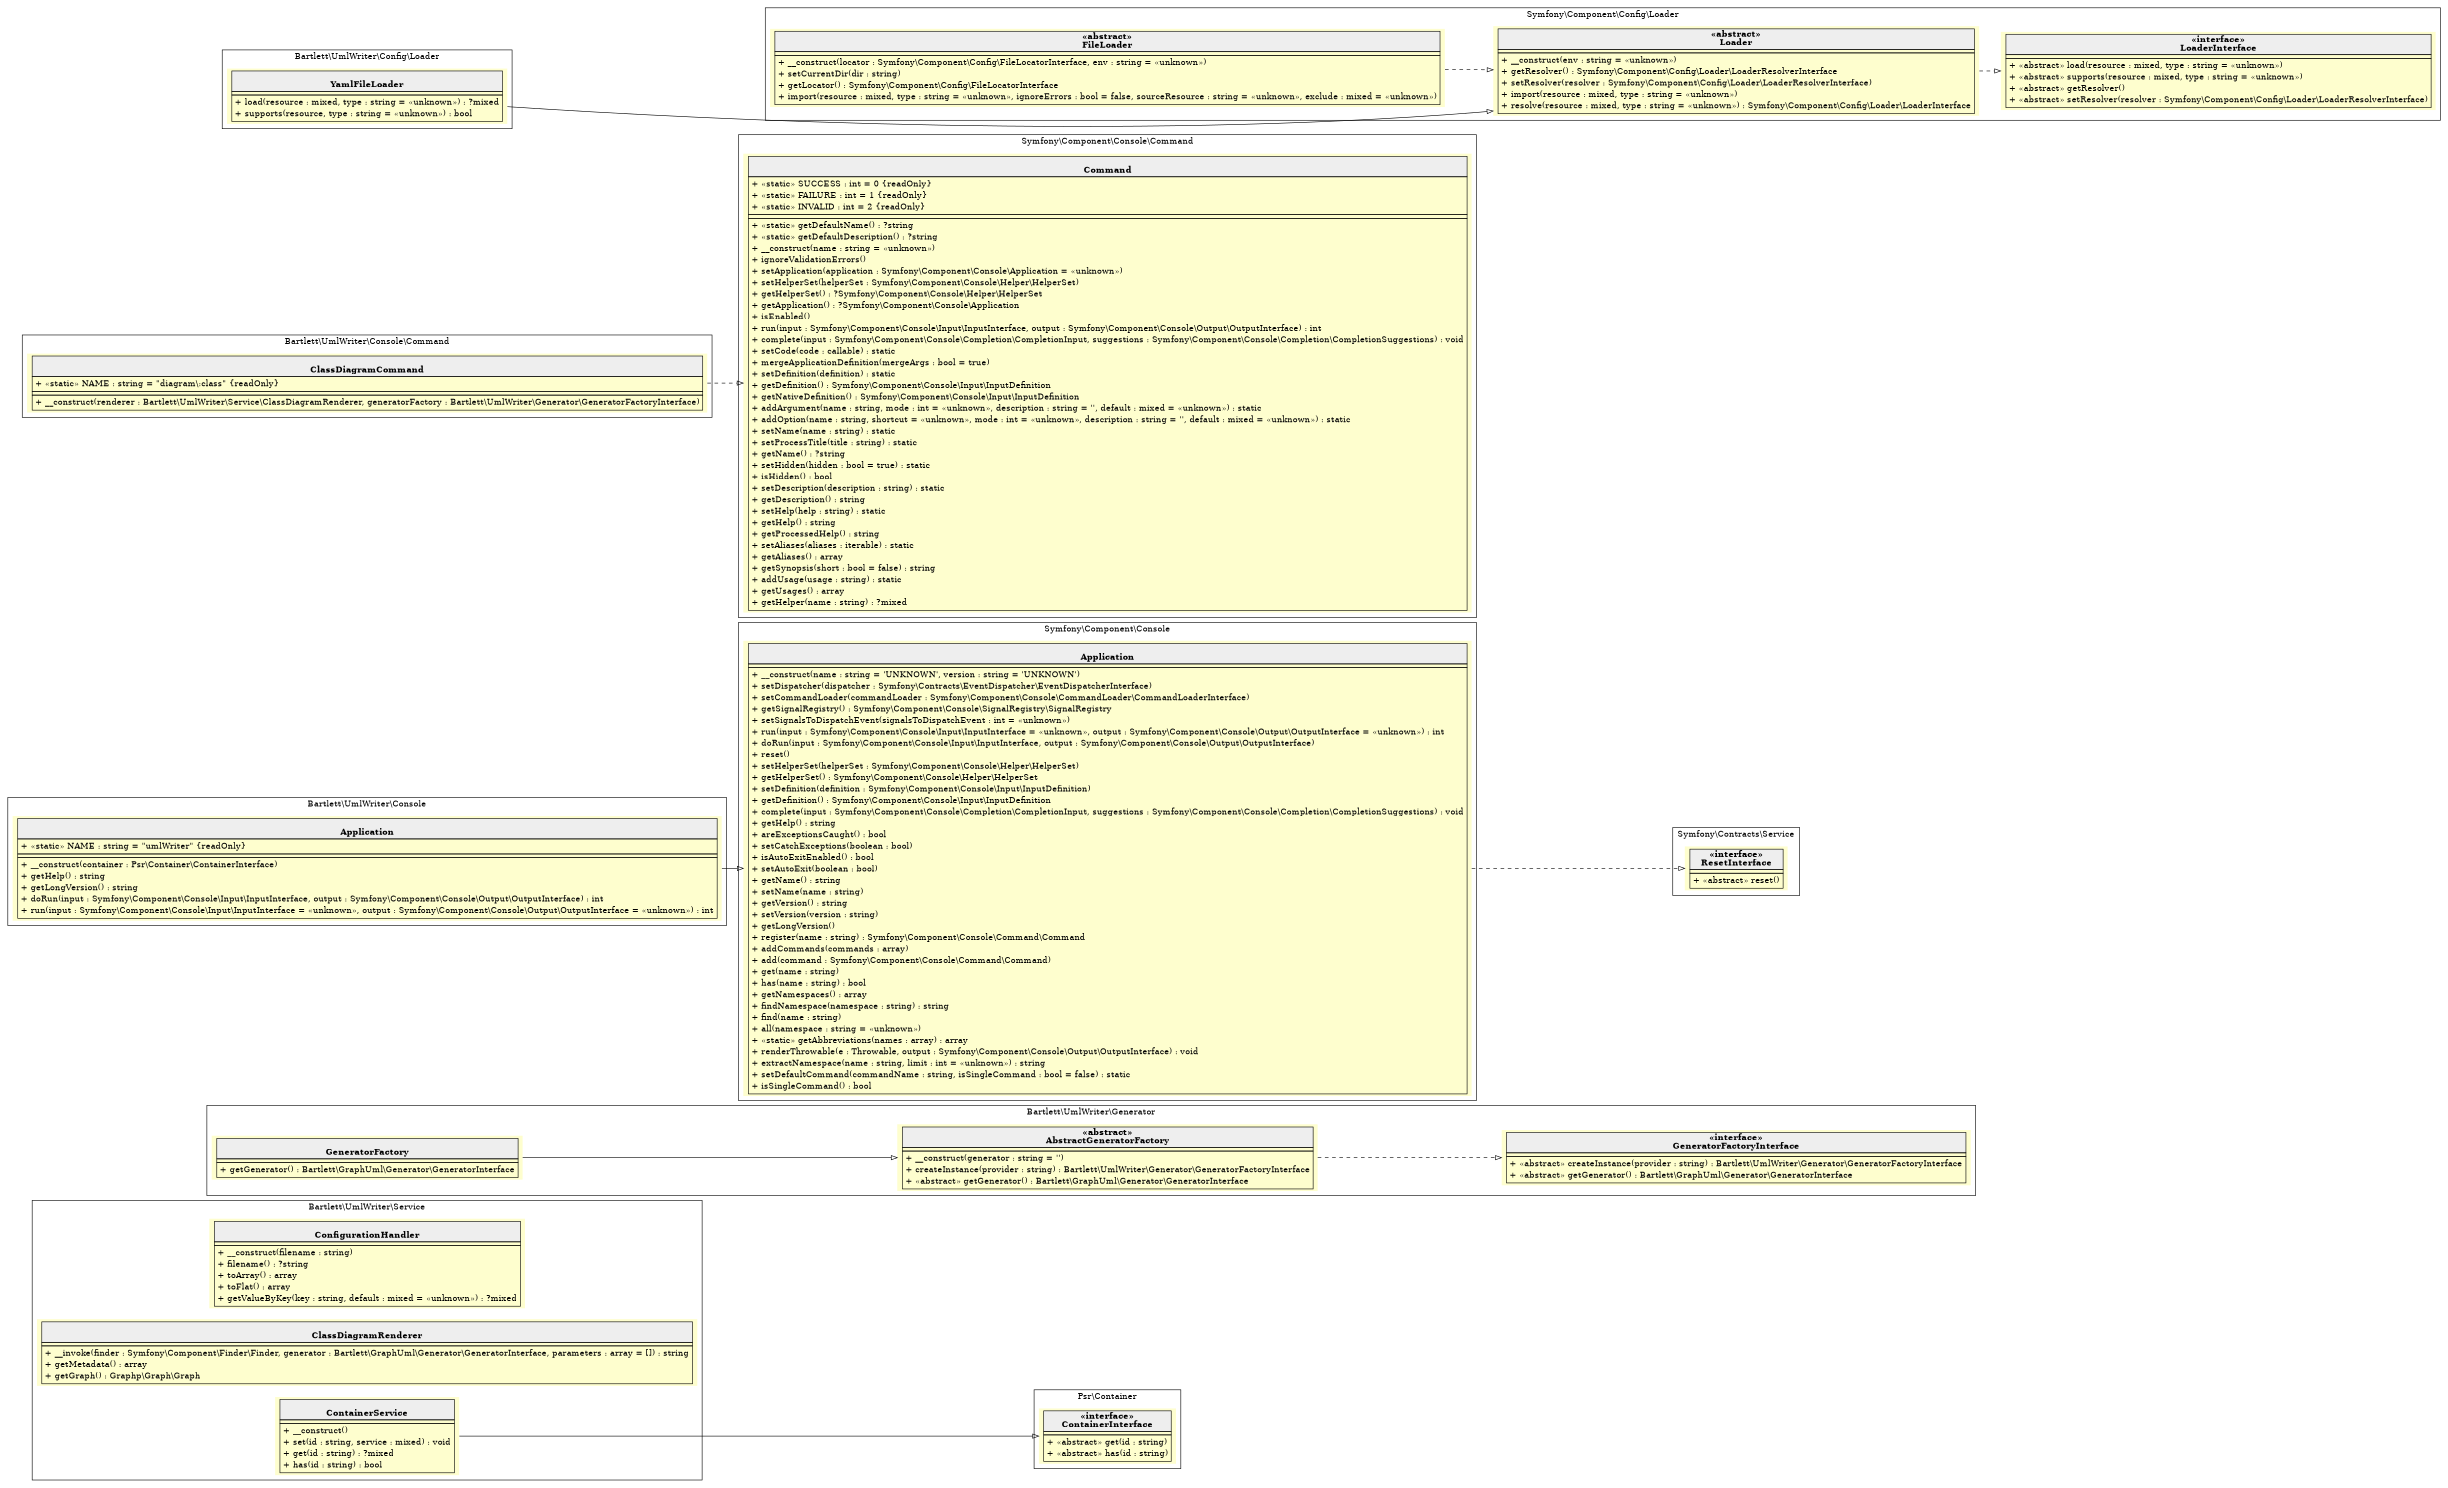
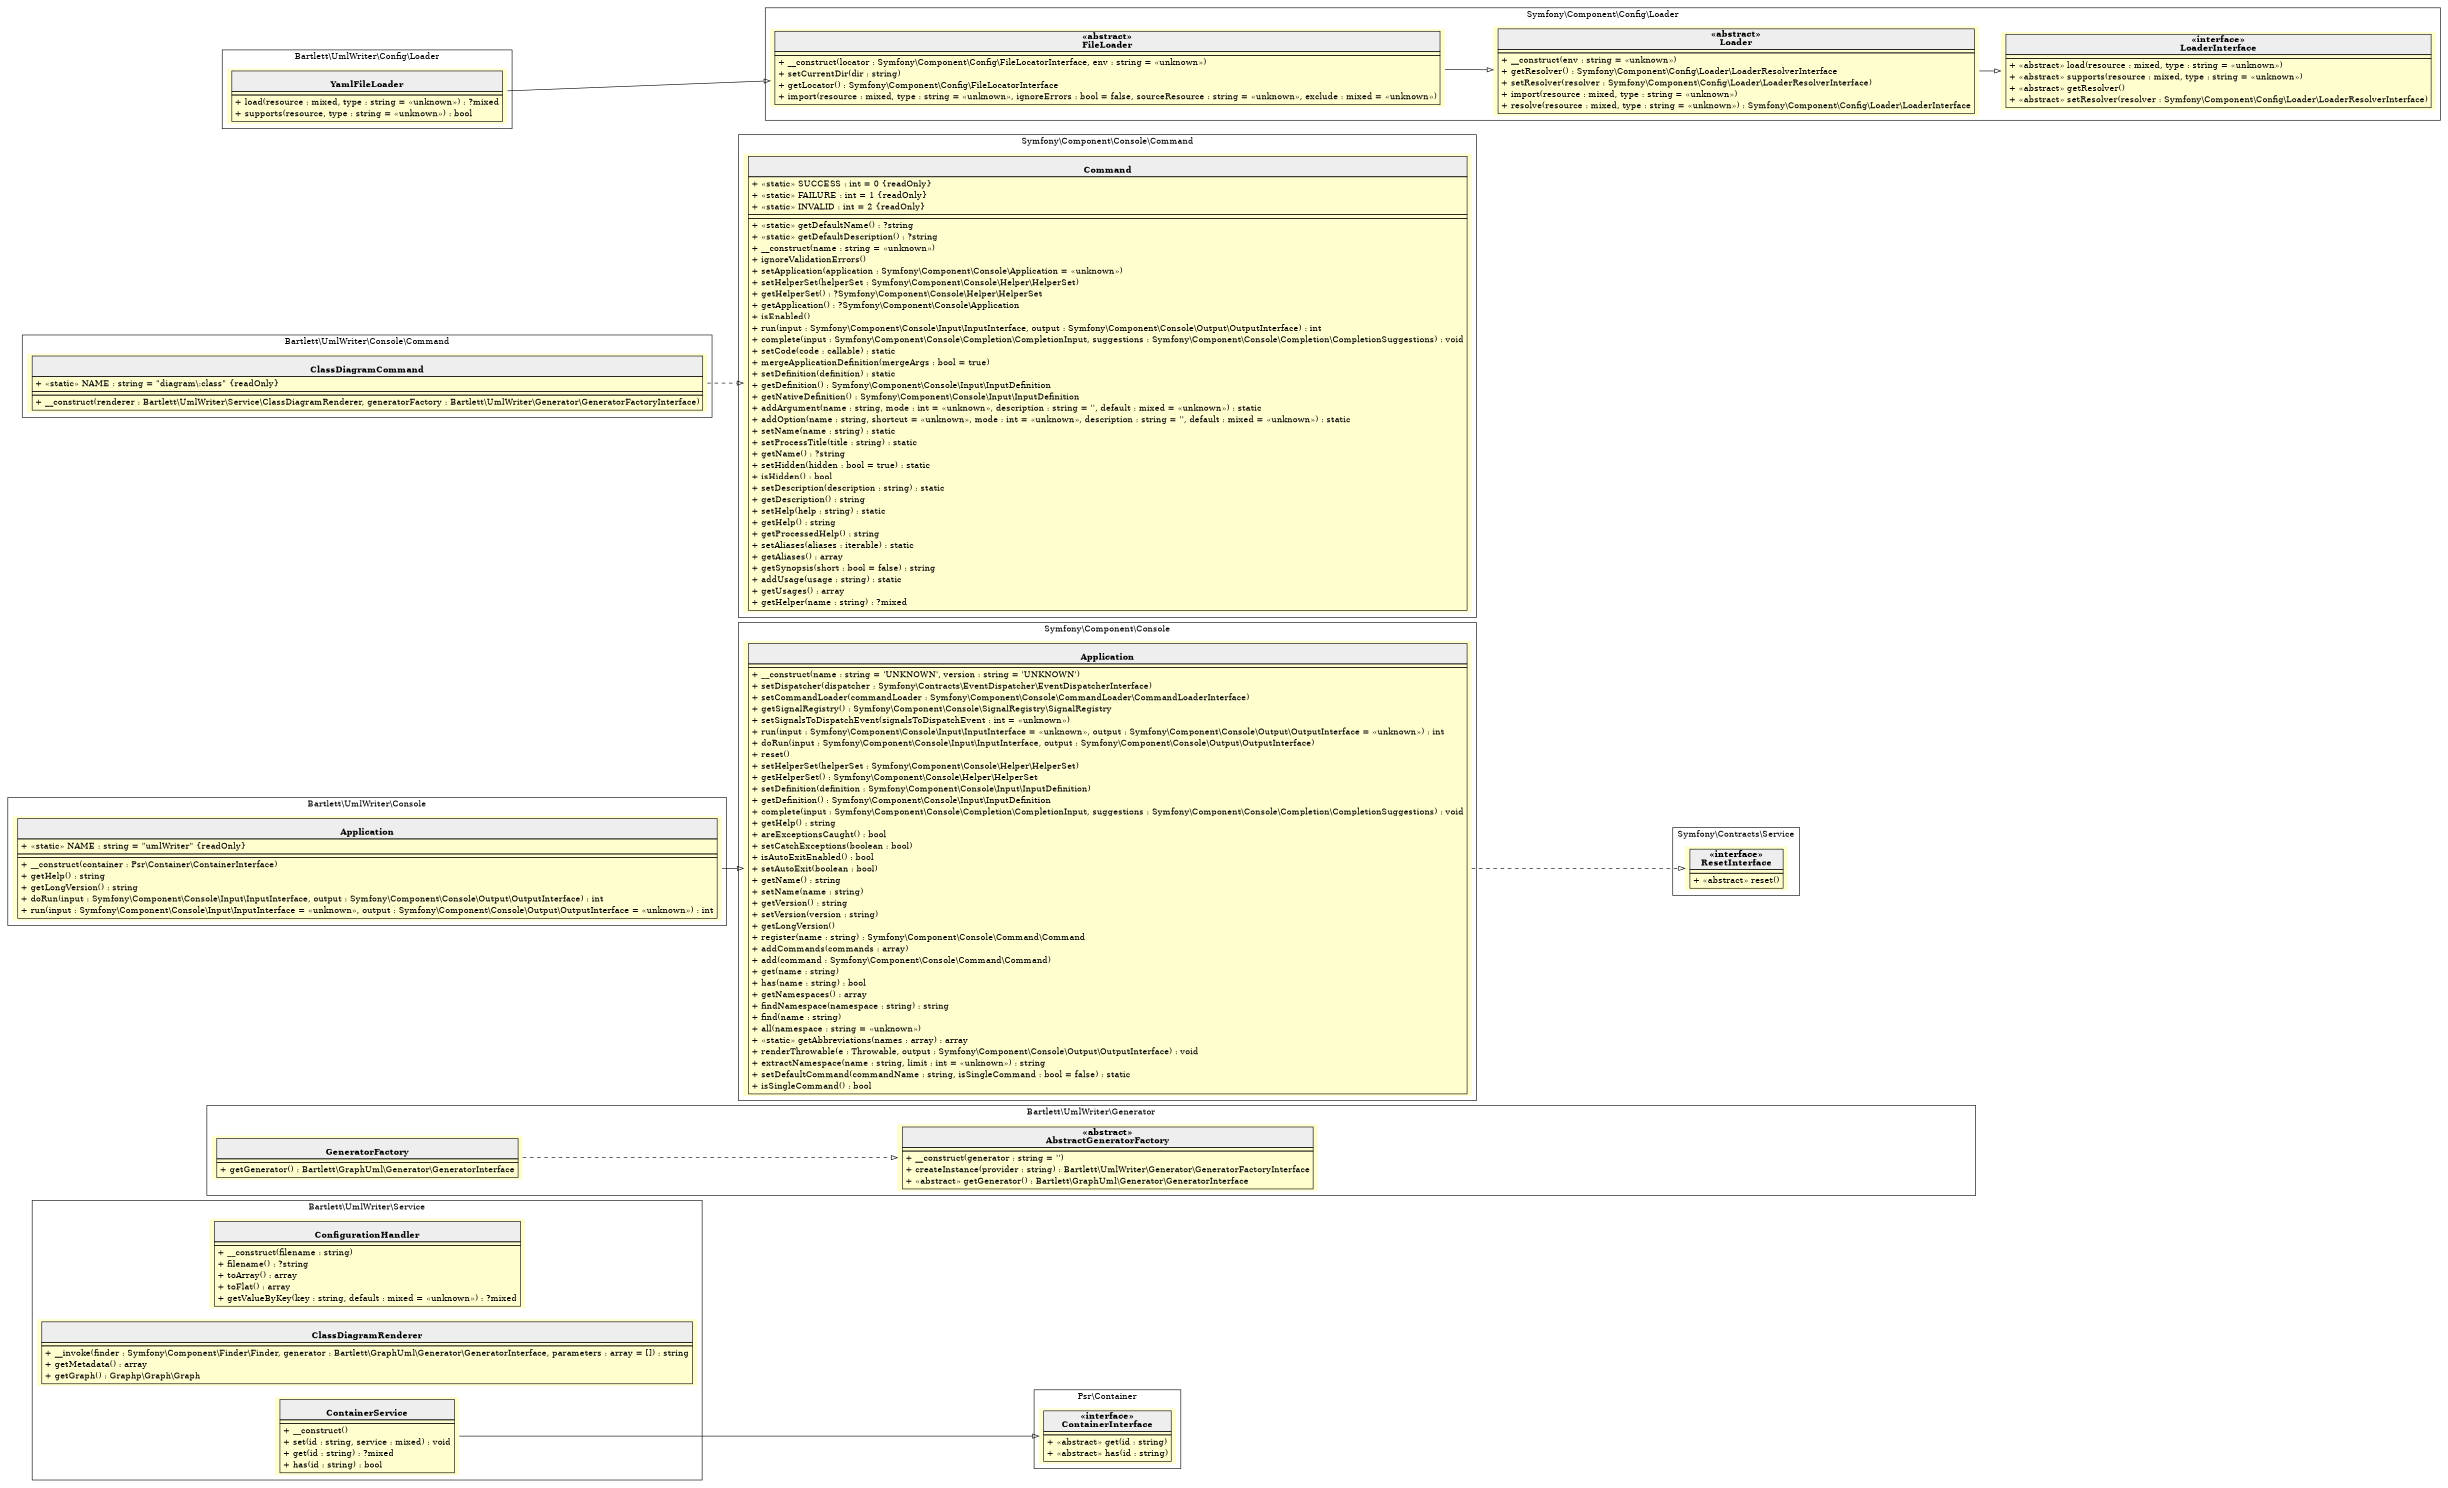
edge "FileLoader" -> "Loader": style dashed -> filled
edge "Loader" -> "LoaderInterface": style dashed -> filled
edge "YamlFileLoader" -> "Loader": now "YamlFileLoader" -> "FileLoader"
edge "GeneratorFactory" -> "AbstractGeneratorFactory": style filled -> dashed
node "GeneratorFactoryInterface": removed
